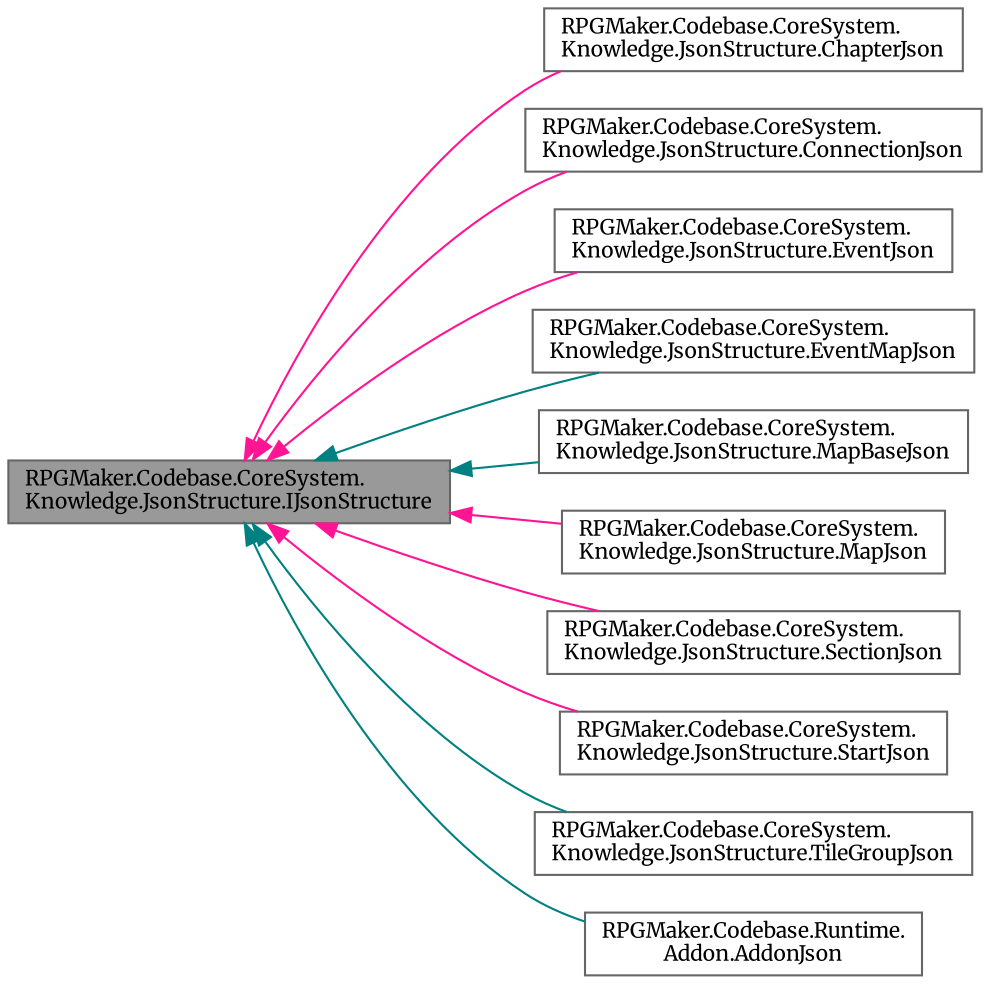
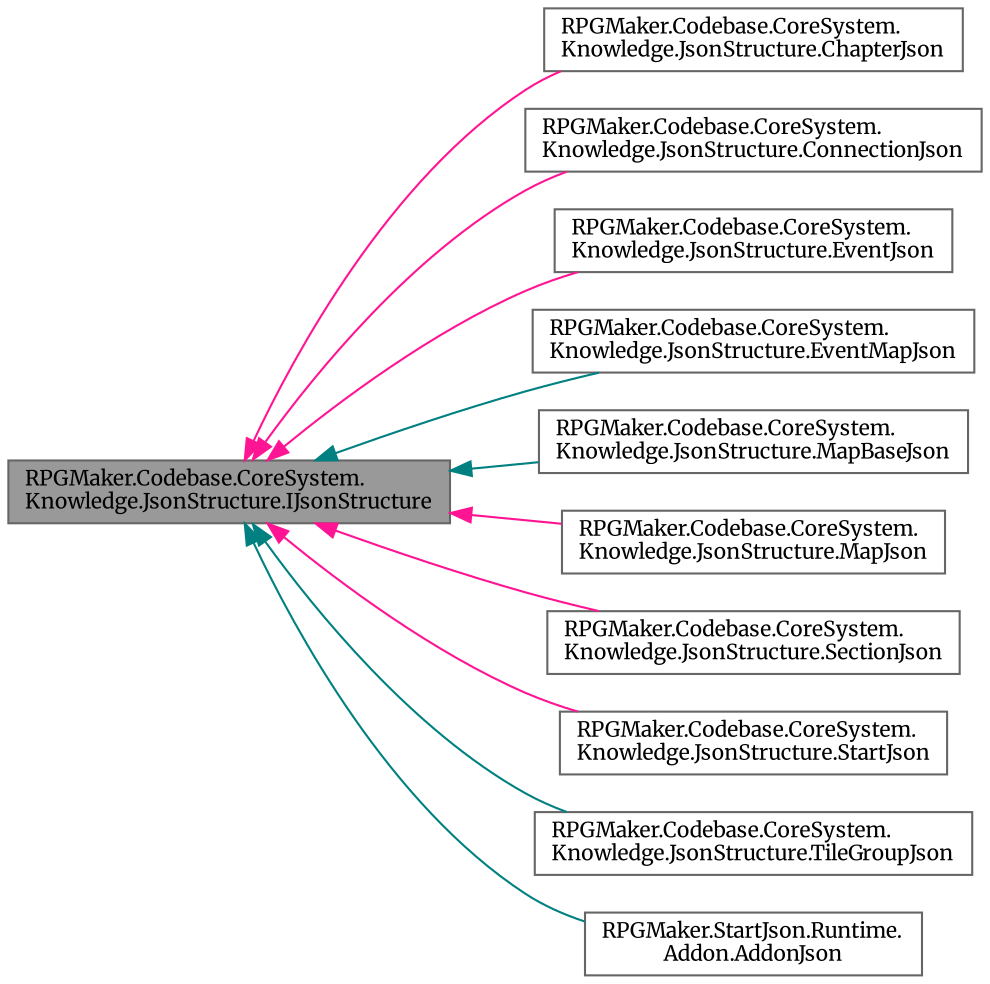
node "RPGMaker.Codebase.Runtime. Addon.AddonJson": label "RPGMaker.Codebase.Runtime. Addon.AddonJson" -> "RPGMaker.StartJson.Runtime. Addon.AddonJson"
